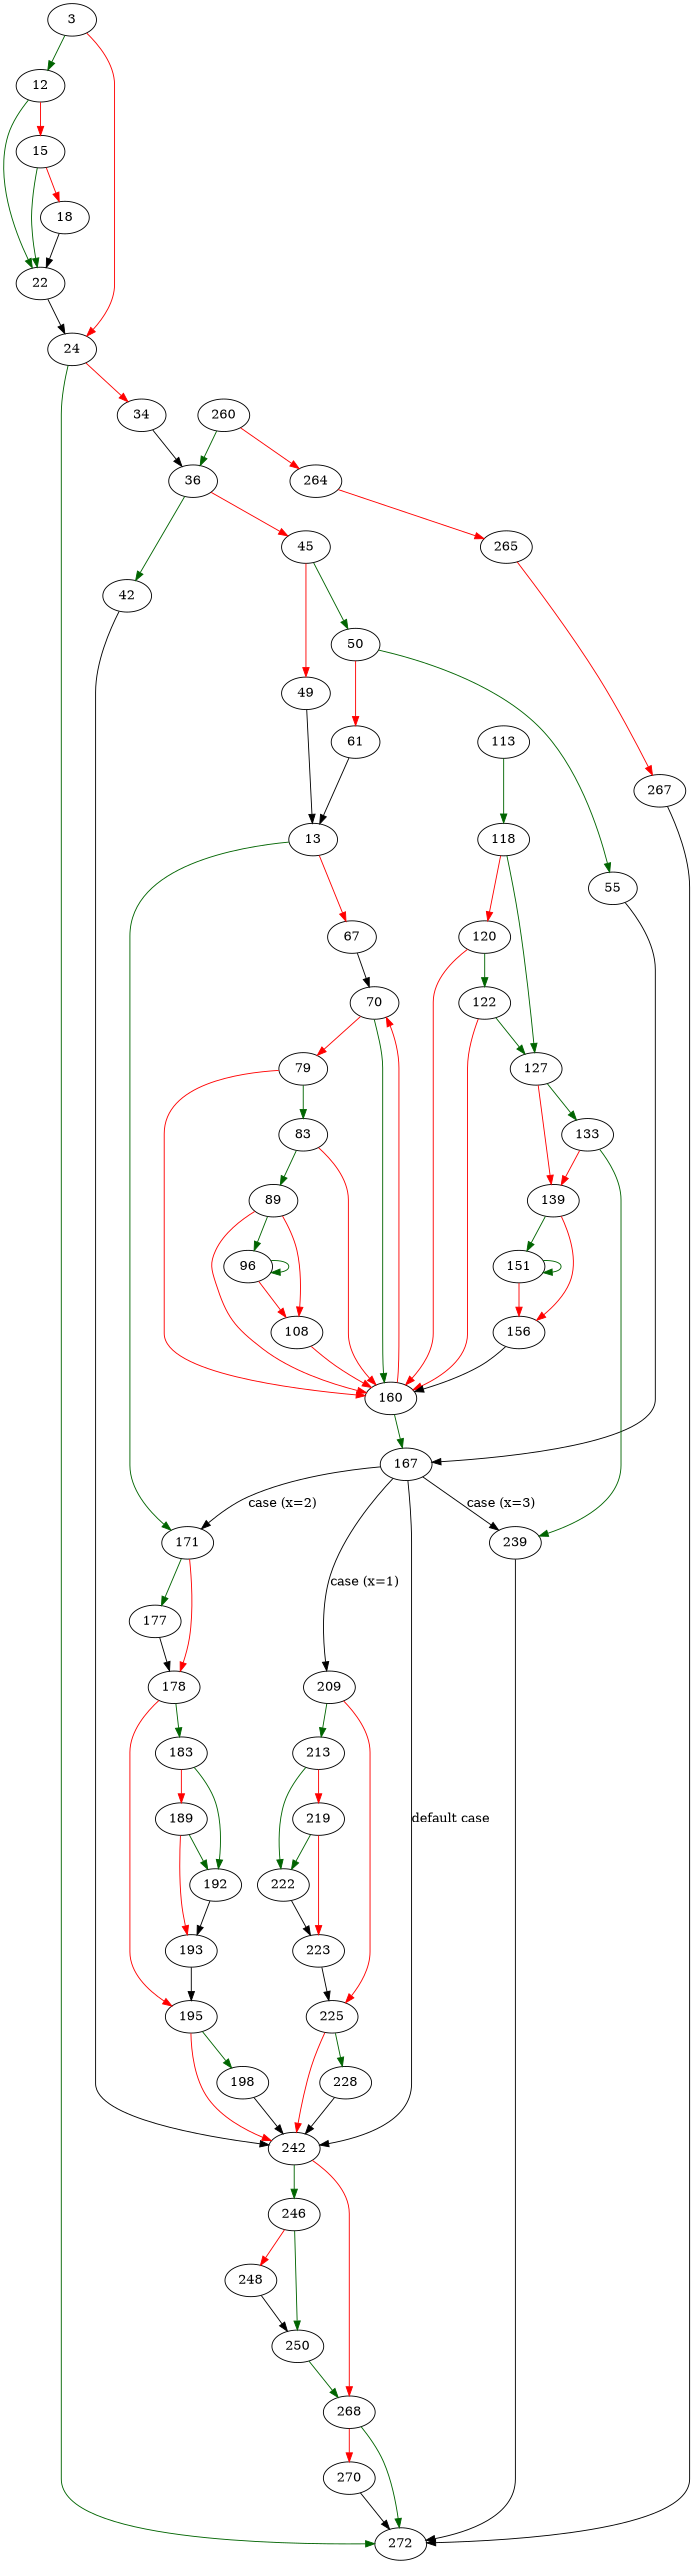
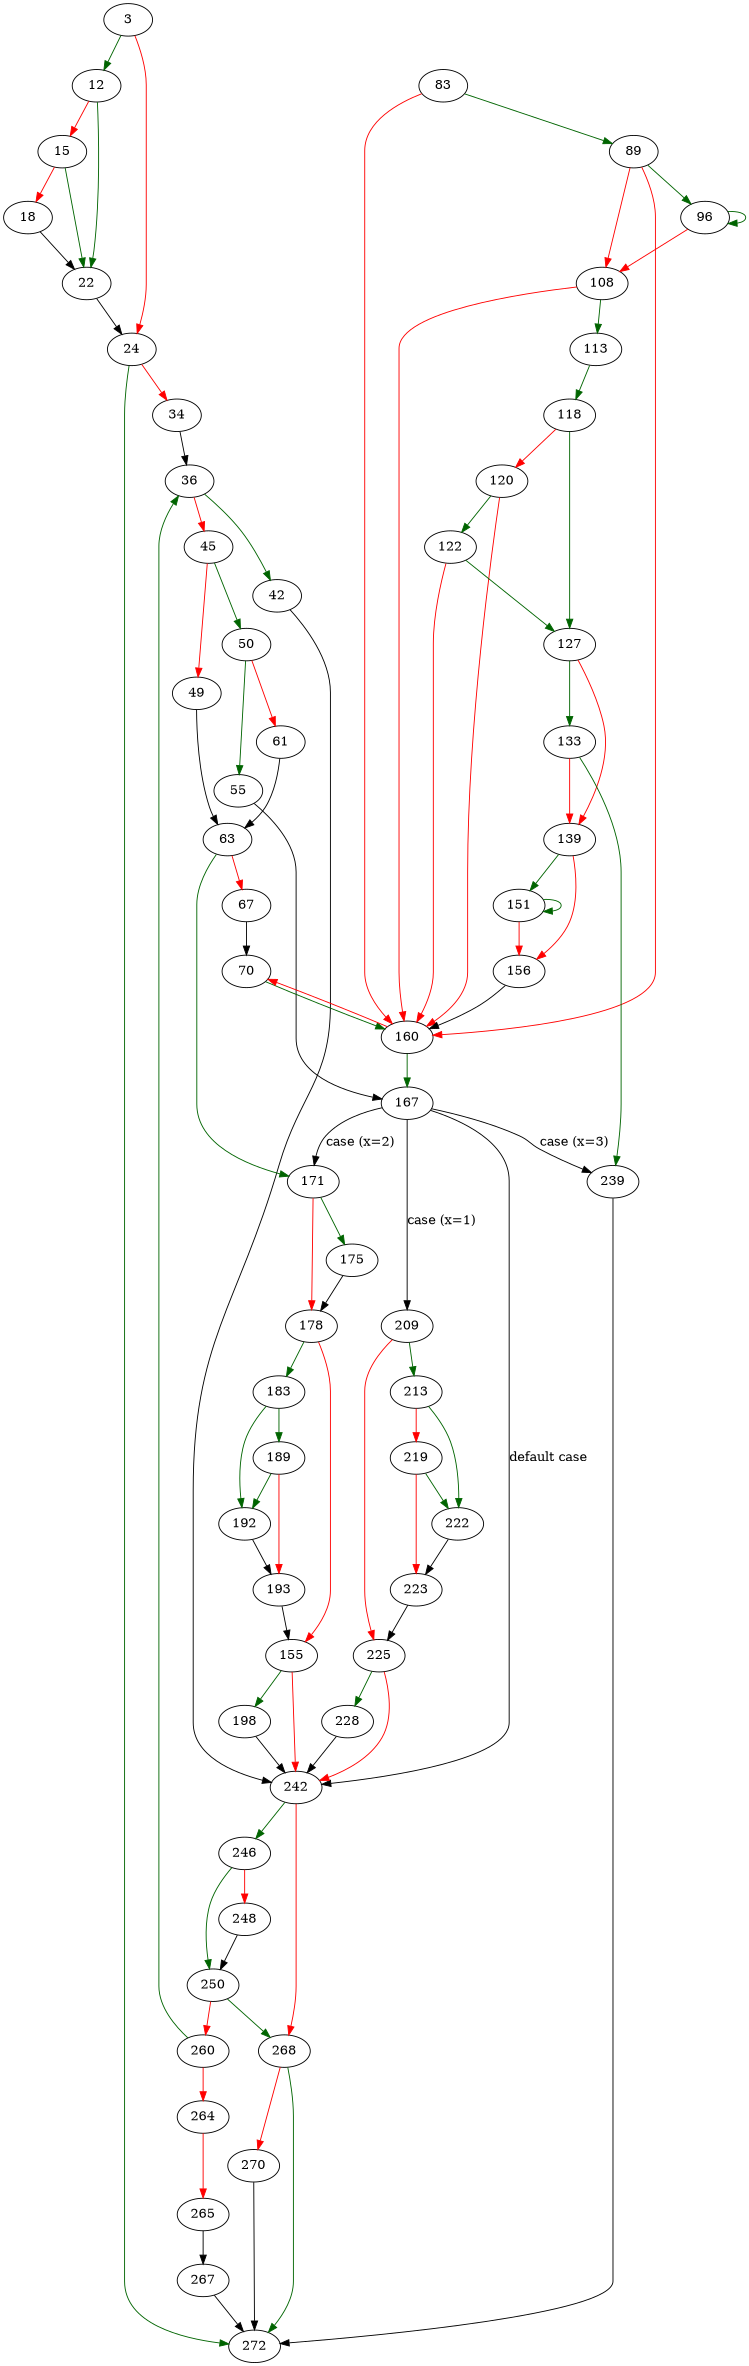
edge "108" -> "113": added
edge "265" -> "267": color red -> black
node "13": label "13" -> "63"
node "79": removed
node "177": label "177" -> "175"
edge "183" -> "189": color red -> darkgreen
edge "250" -> "260": added
node "195": label "195" -> "155"
